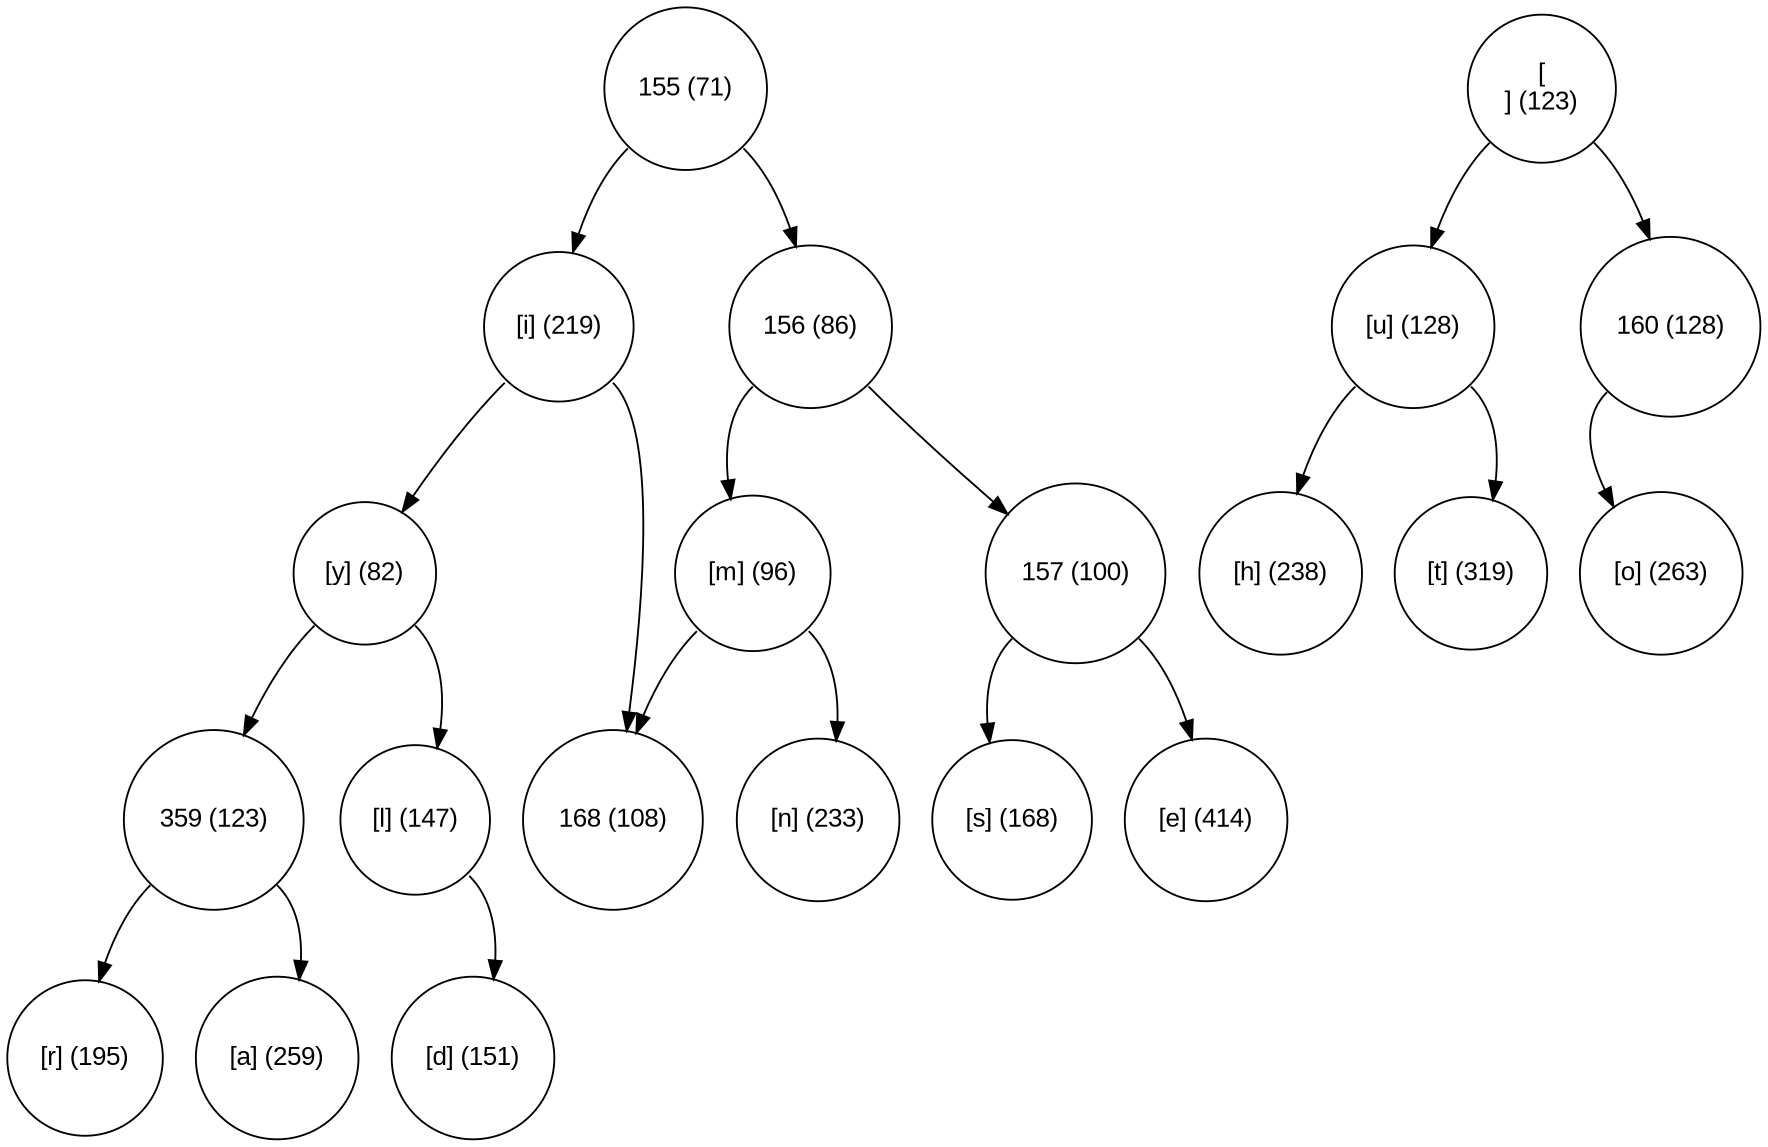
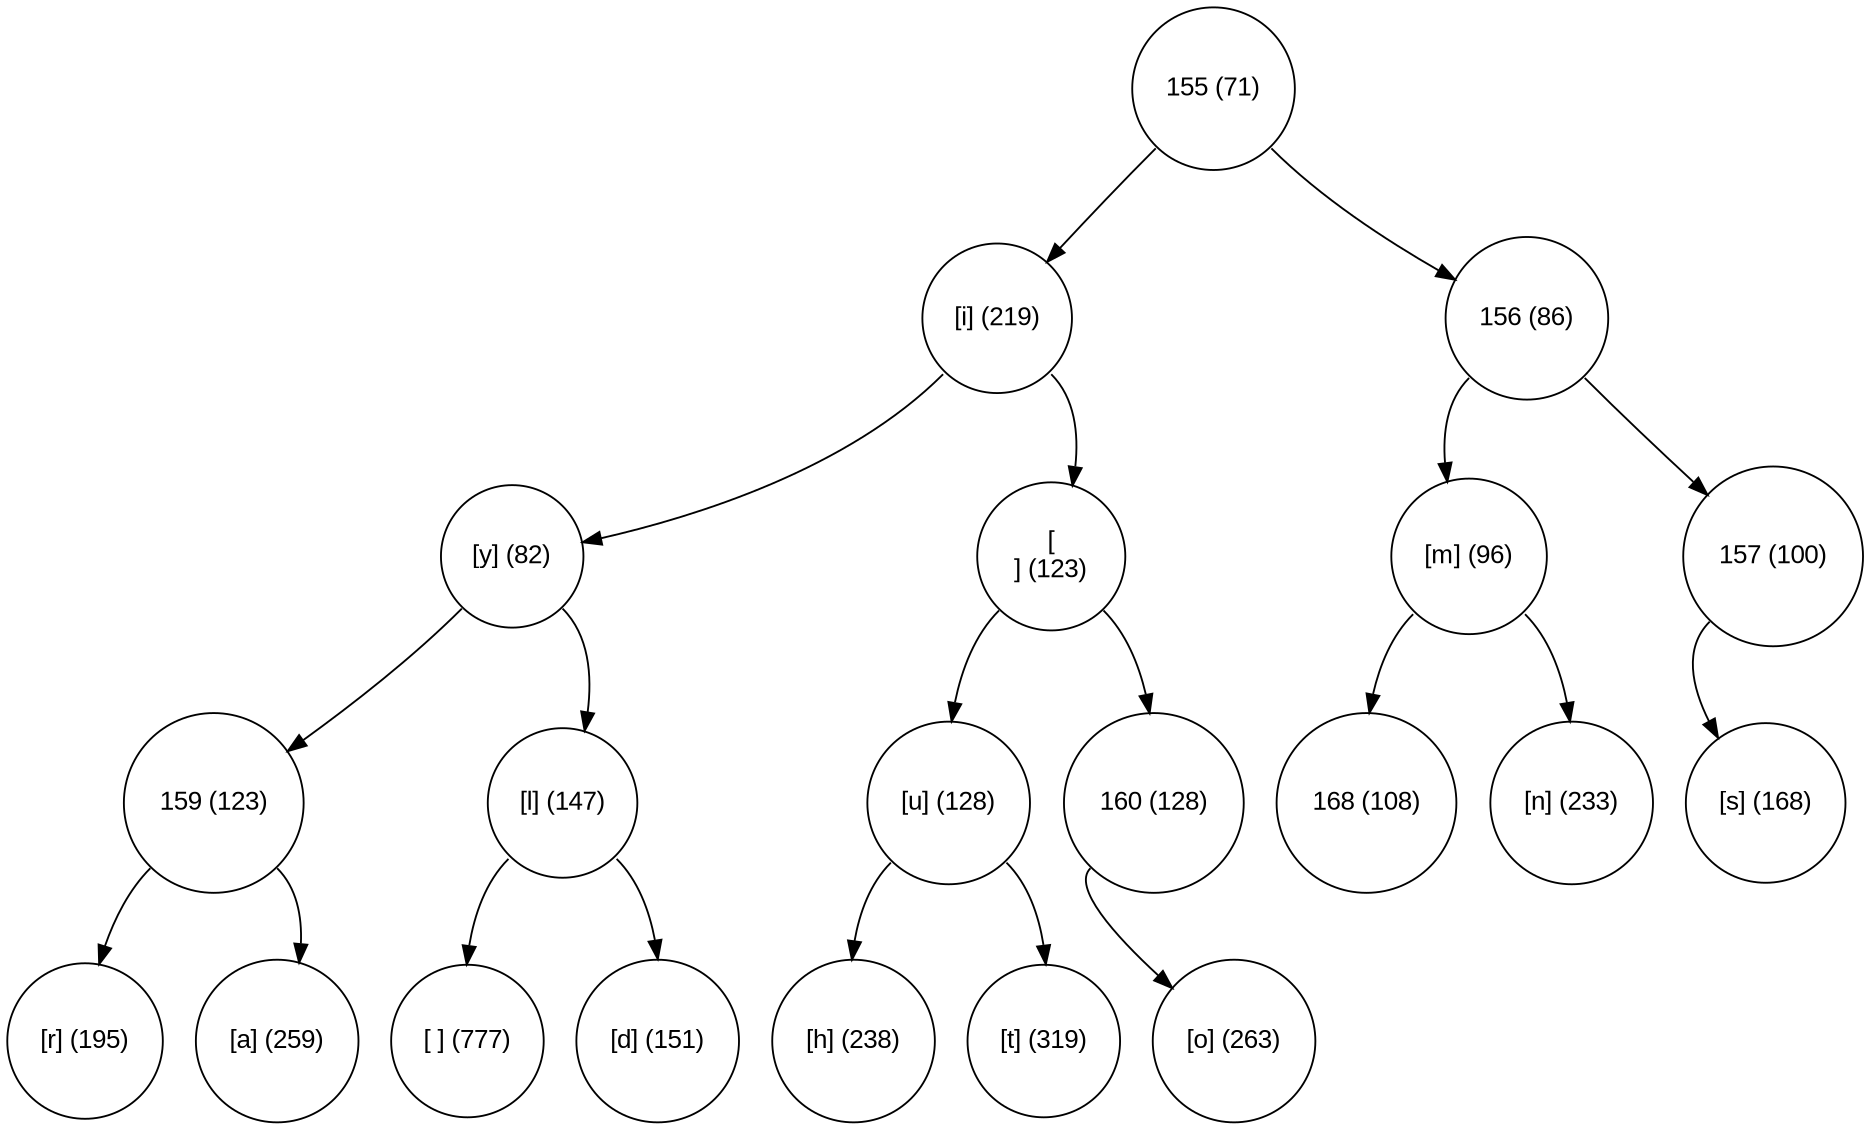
edge "[i] (219)" -> "168 (108)": now "[i] (219)" -> "[ ] (123)"
node "359 (123)": label "359 (123)" -> "159 (123)"
node "[e] (414)": removed
node "[ ] (777)": added
